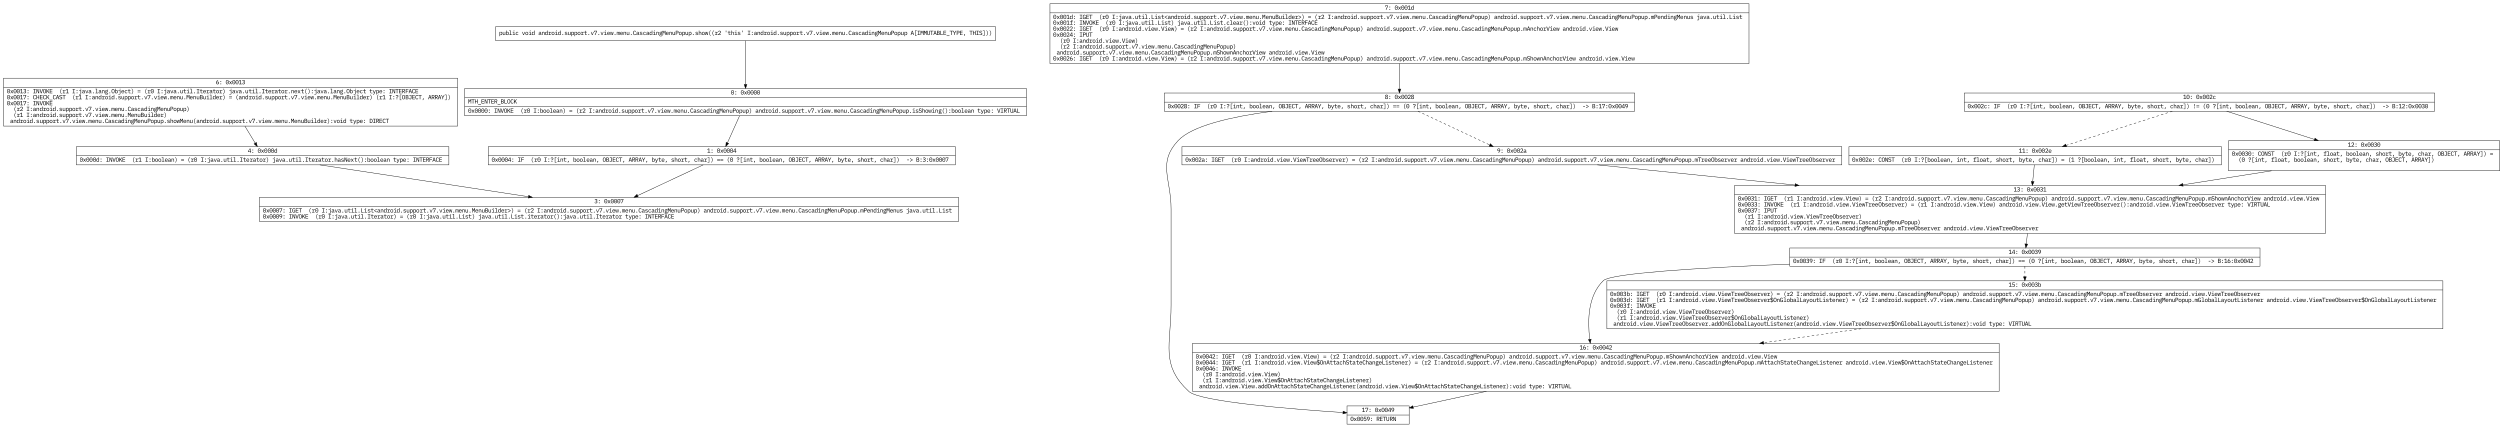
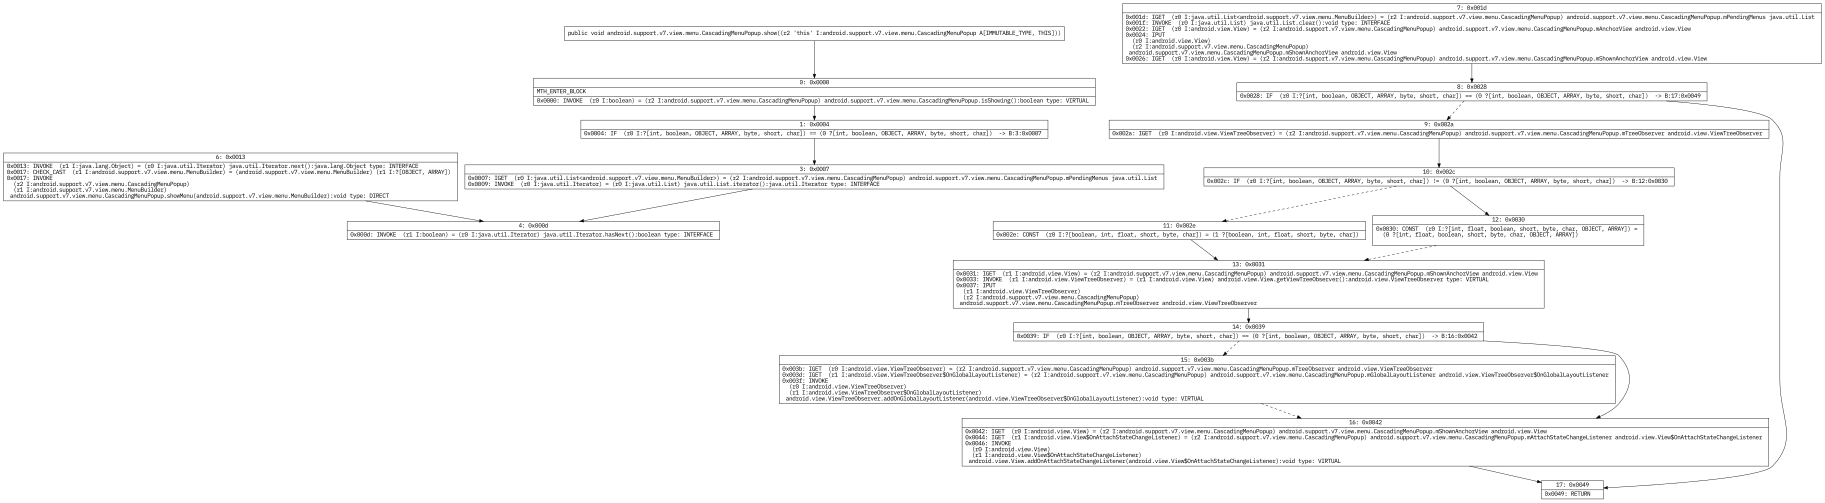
edge "9: 0x002a" -> "13: 0x0031": now "9: 0x002a" -> "10: 0x002c"
edge "12: 0x0030" -> "13: 0x0031": style solid -> dashed
edge "4: 0x000d" -> "3: 0x0007": reversed
node "17: 0x0049": text "0x0059: RETURN" -> "0x0049: RETURN"
